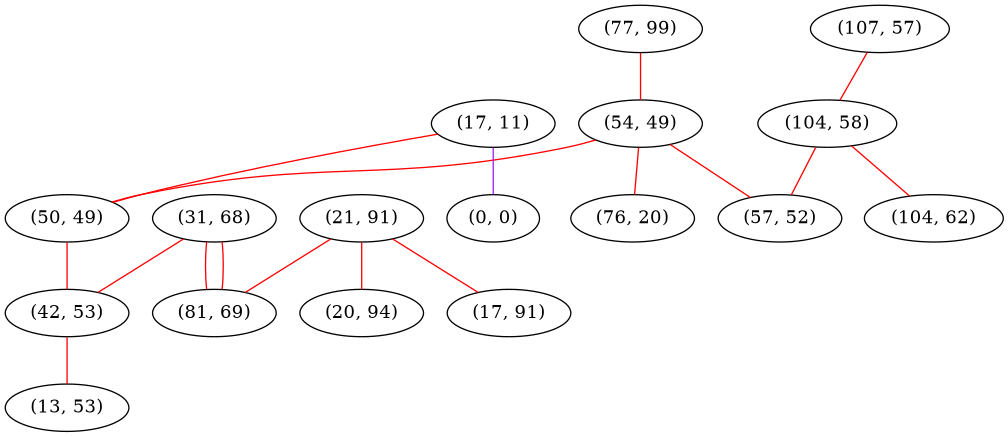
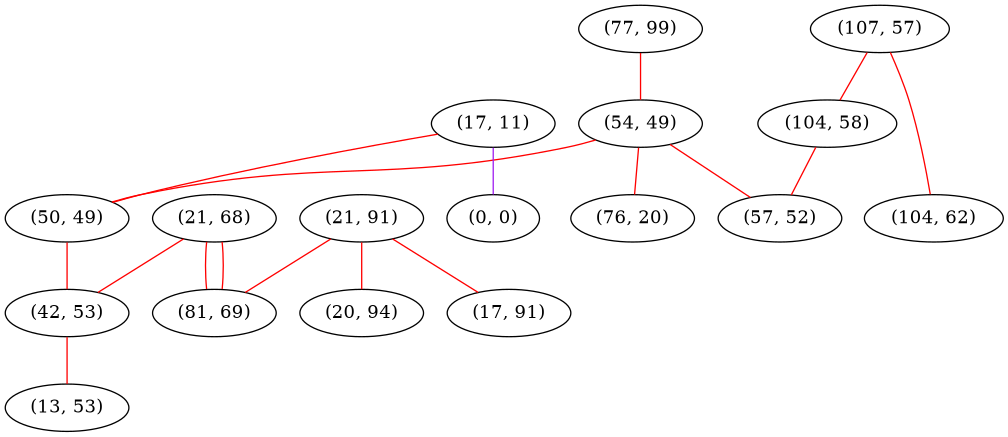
edge "(104, 58)" -- "(104, 62)": now "(107, 57)" -- "(104, 62)"
node "(31, 68)": label "(31, 68)" -> "(21, 68)"
